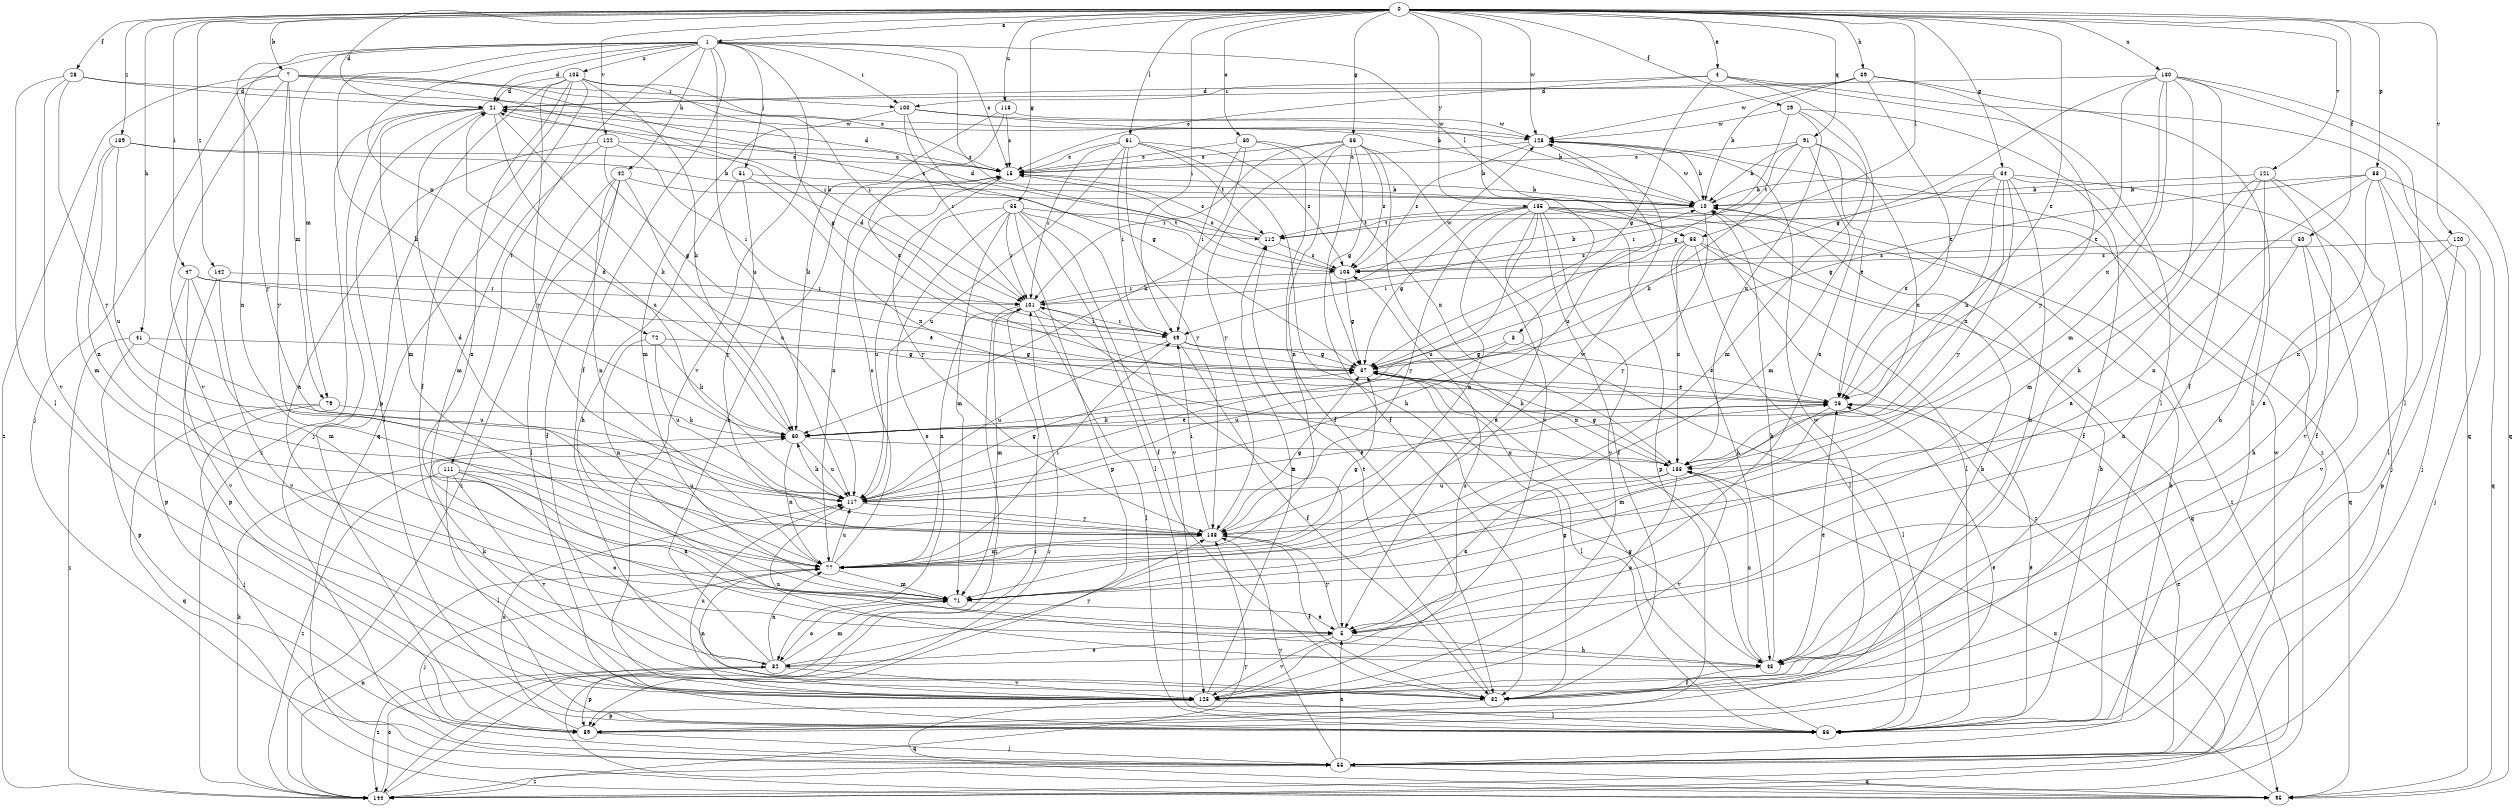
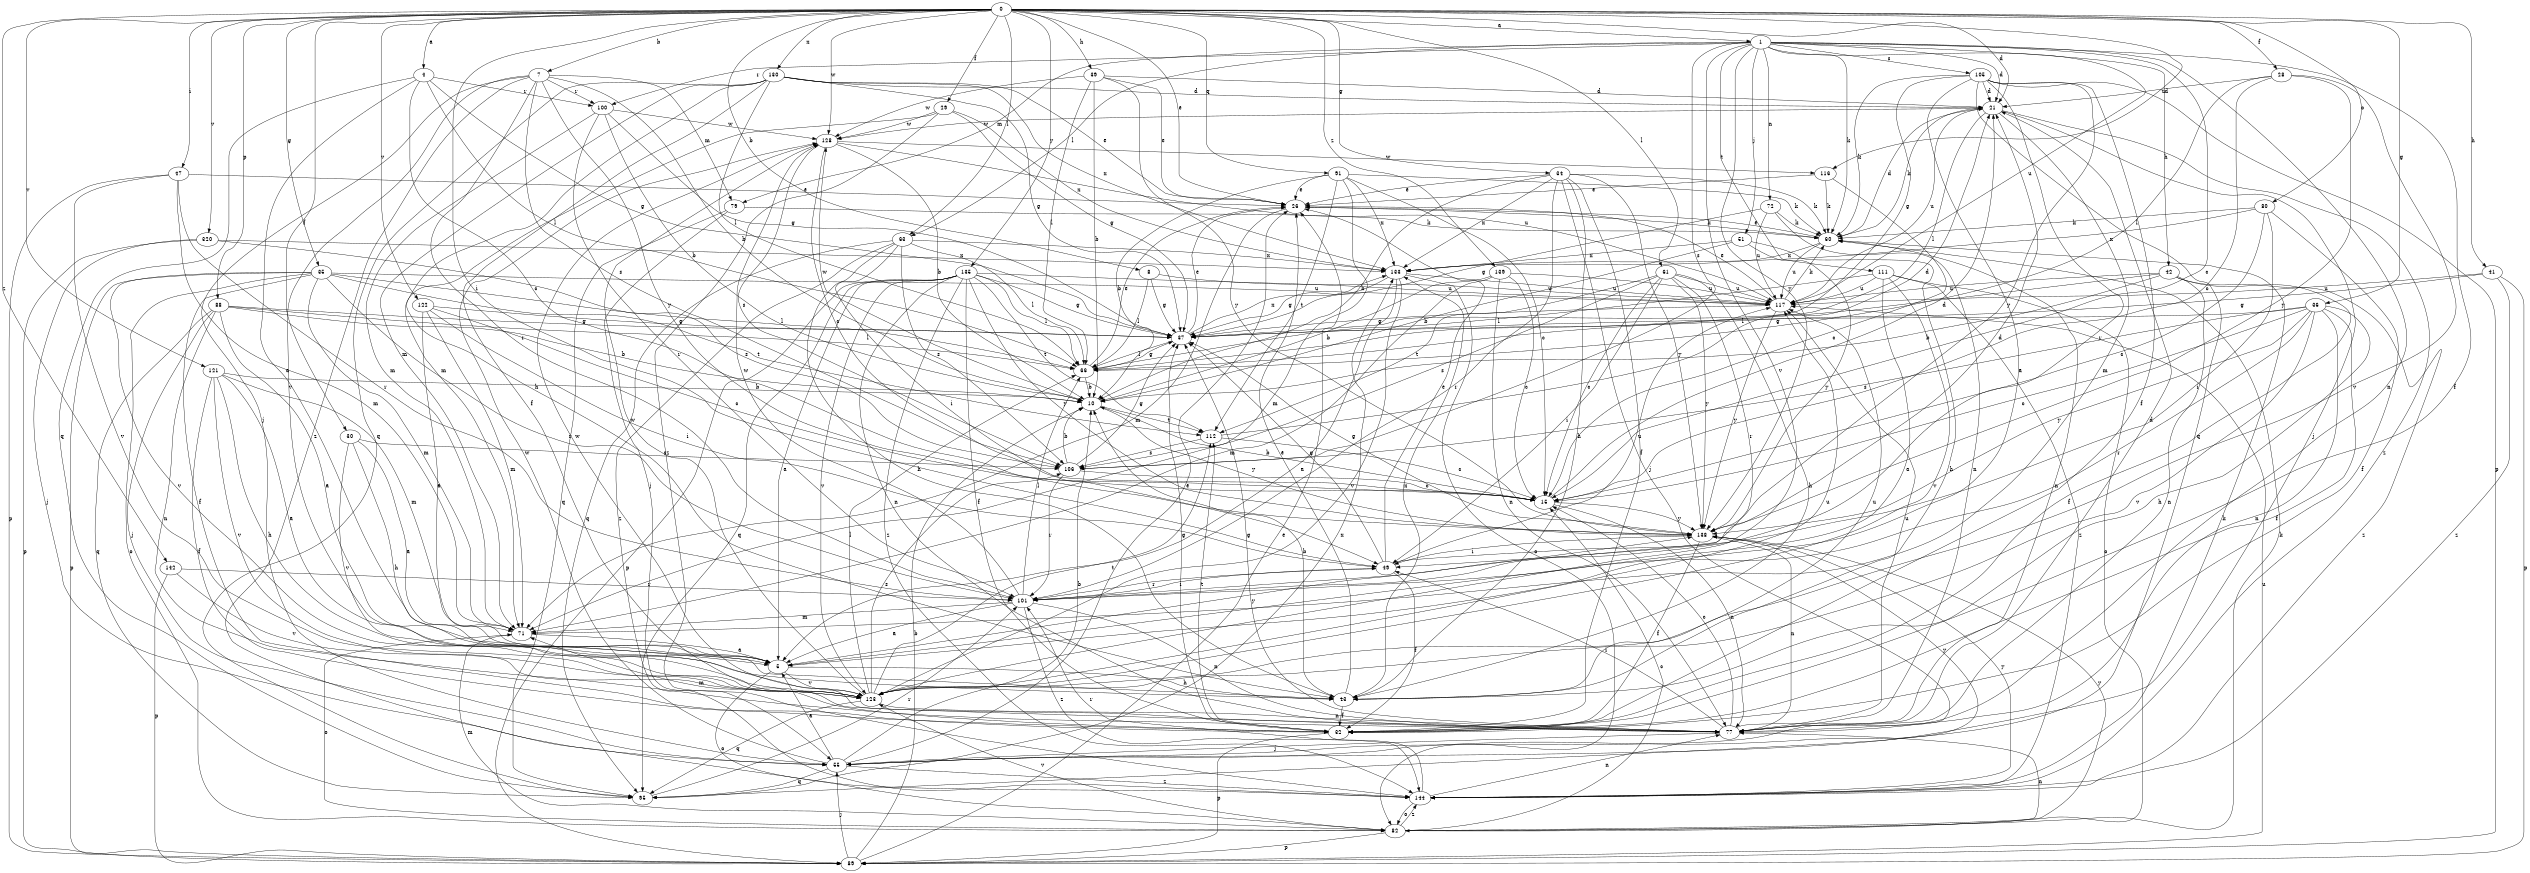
edge "116" -> "128": reversed
node "120": label "120" -> "320"
